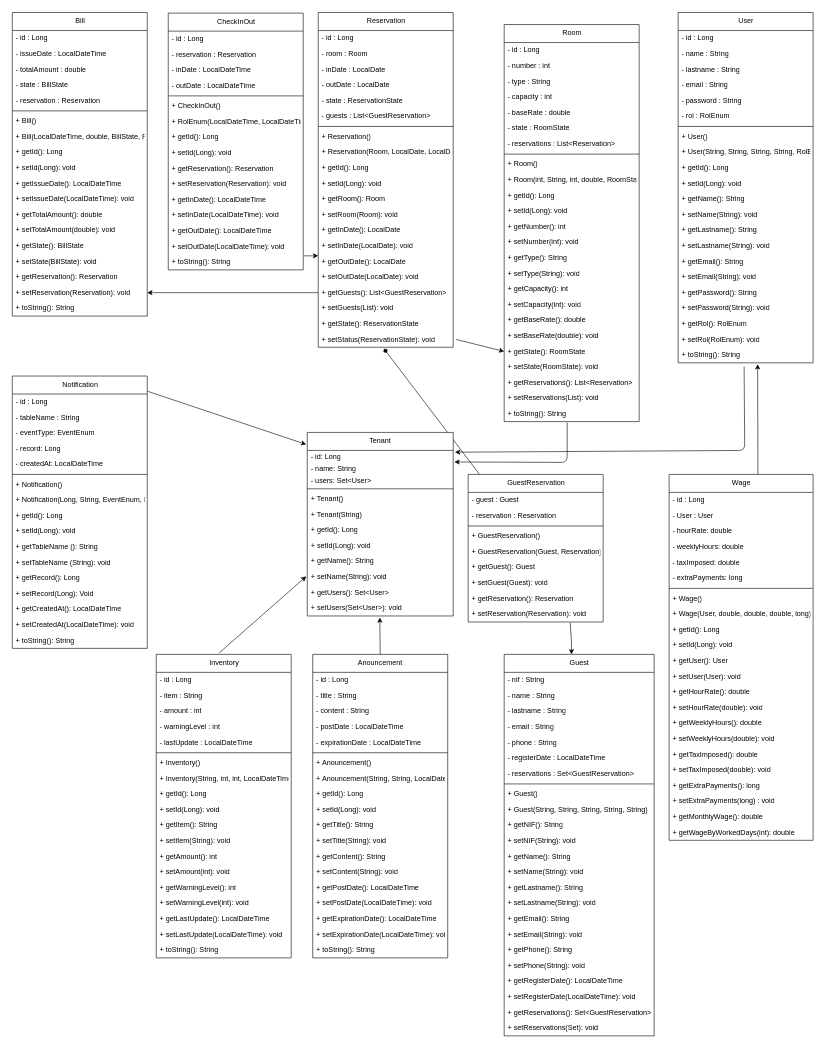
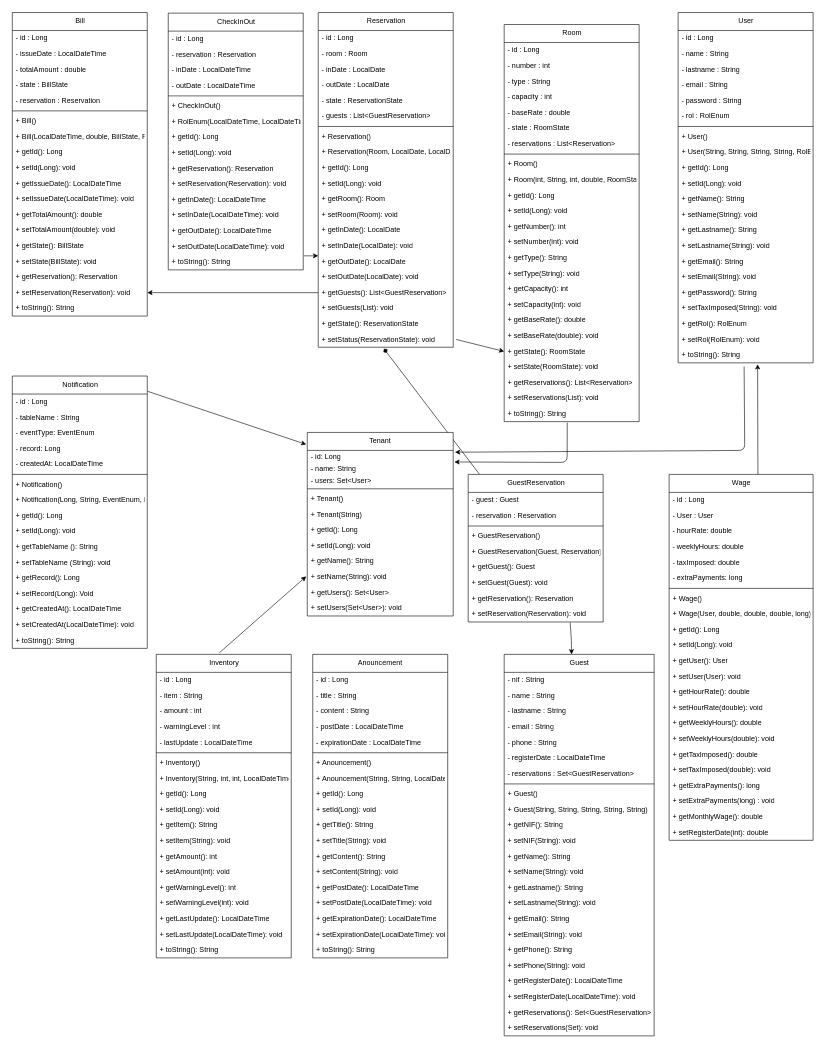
node "+ setPassword(String): void": label "+ setPassword(String): void" -> "+ setTaxImposed(String): void"
edge "Anouncement" -> "+ setUsers(Set<User>): void": removed
node "+ getWageByWorkedDays(int): double": label "+ getWageByWorkedDays(int): double" -> "+ setRegisterDate(int): double"
